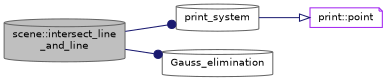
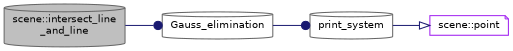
node "print::point": label "print::point" -> "scene::point"
edge "scene::intersect_line _and_line" -> "print_system": now "Gauss_elimination" -> "print_system"
